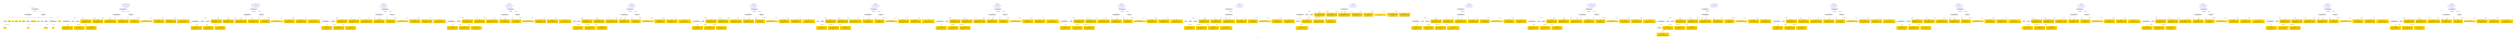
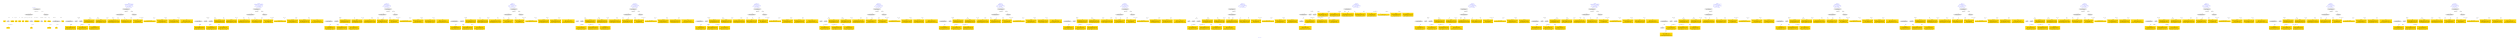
node "Date": added
node "id": fillcolor lightgray -> gold
node "Concept2": fillcolor lightgray -> gold
